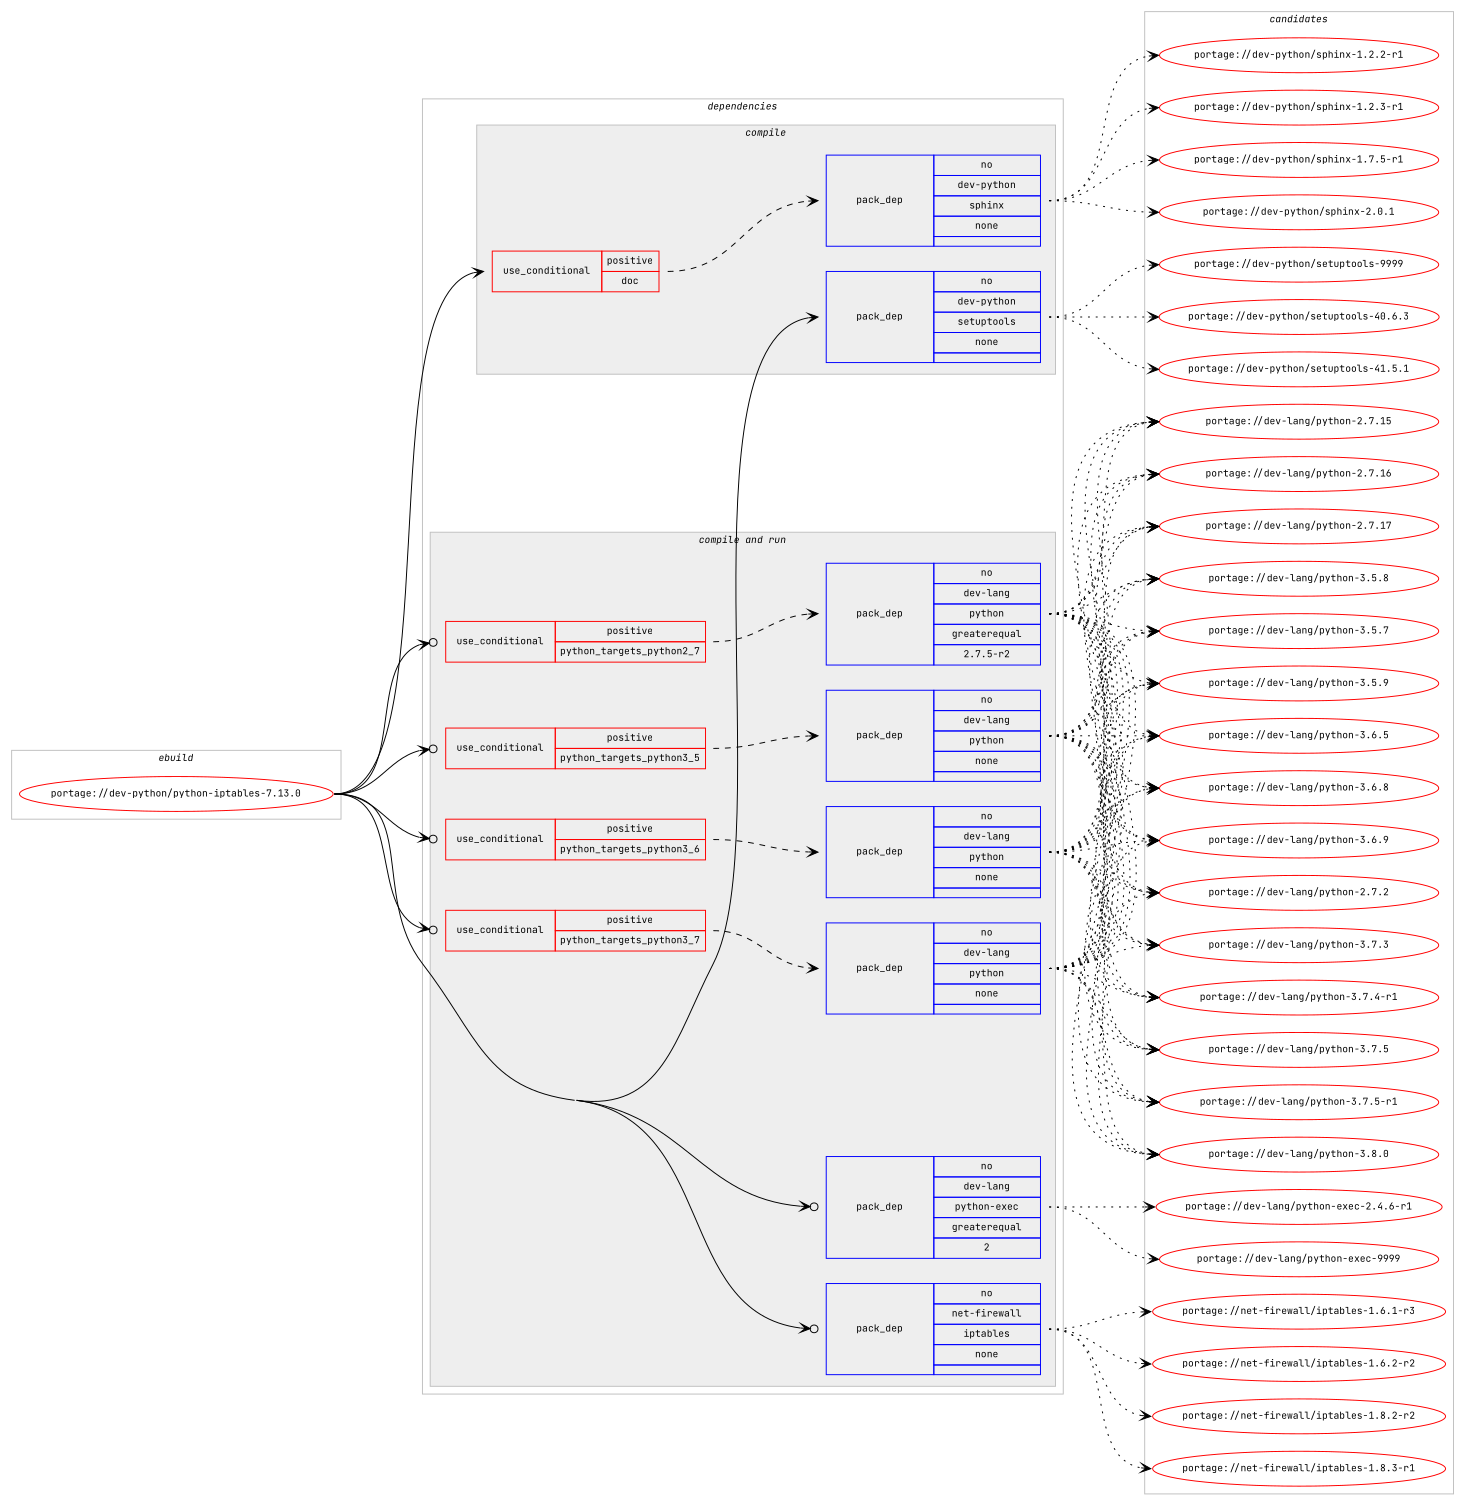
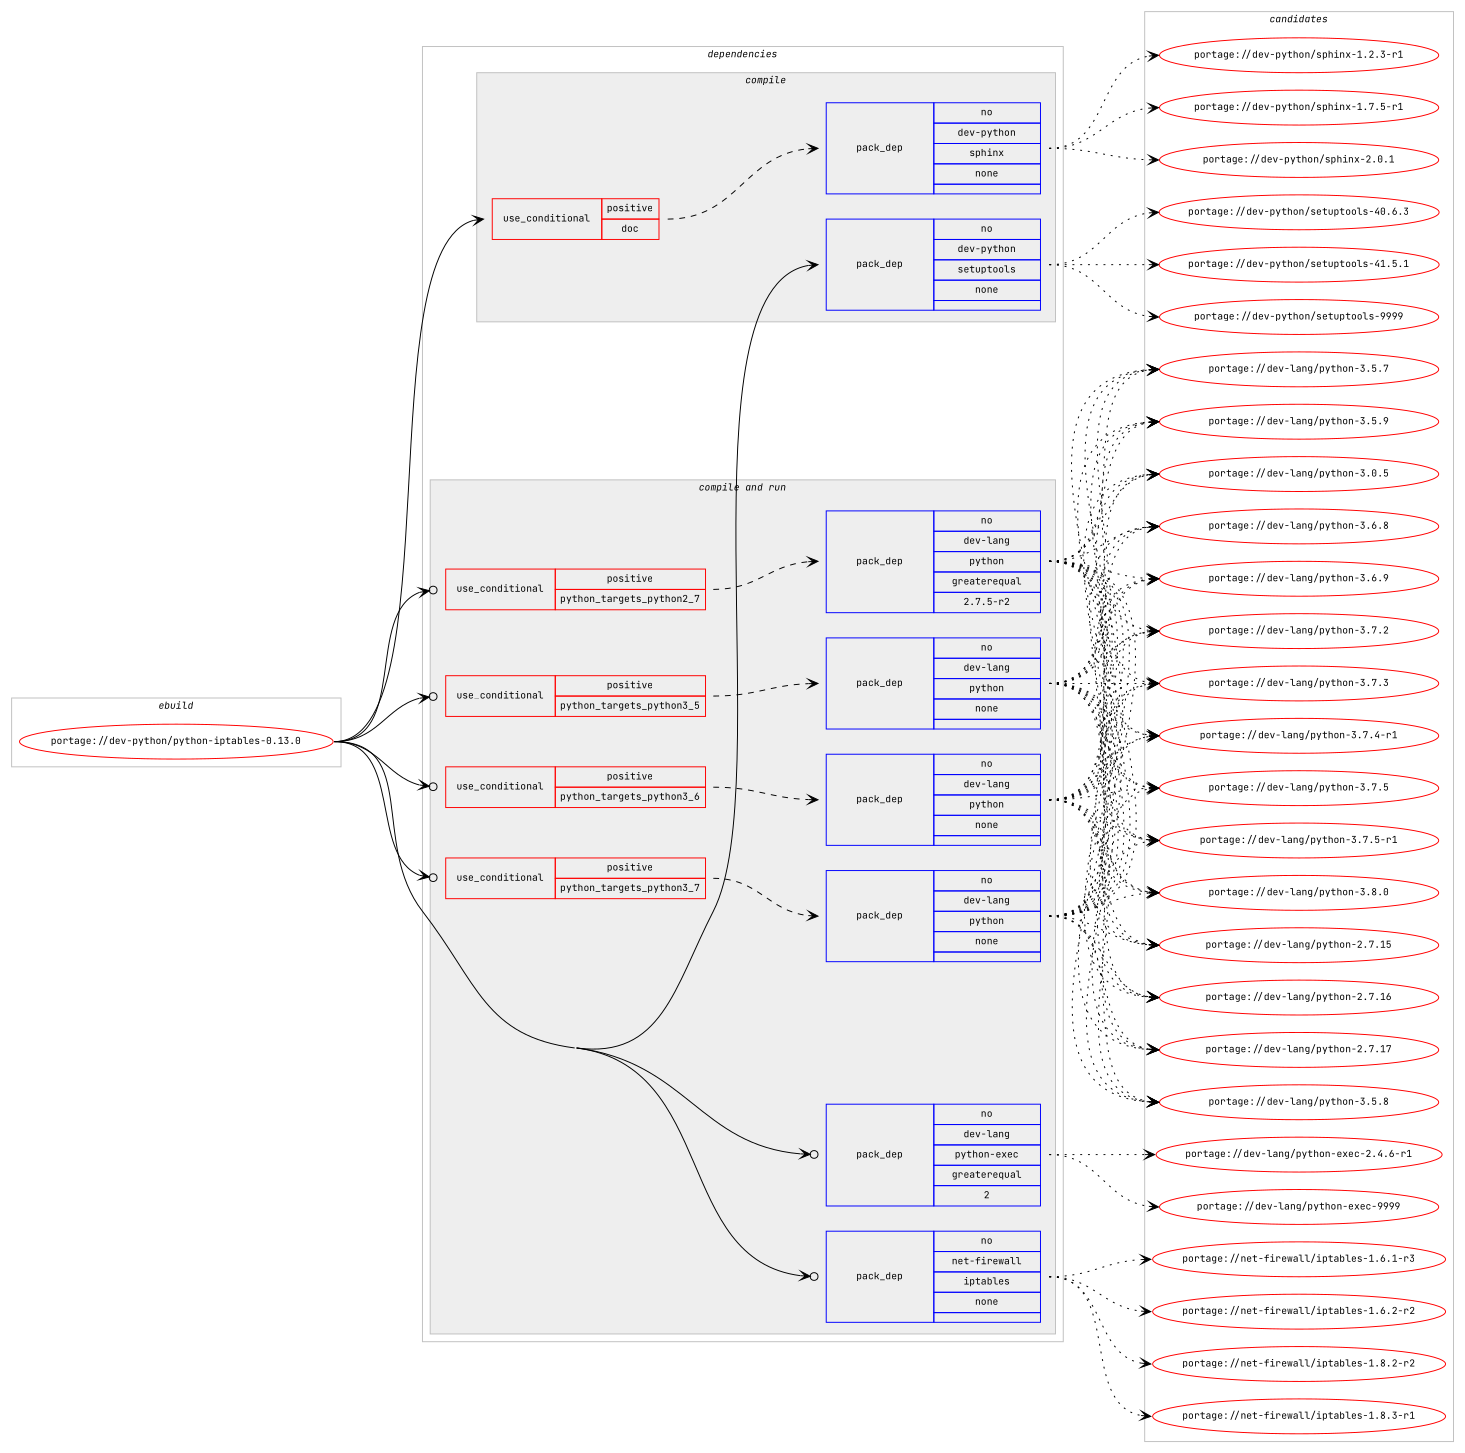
node "portage://dev-python/sphinx-1.2.2-r1": removed
node "portage://dev-lang/python-3.6.5": label "portage://dev-lang/python-3.6.5" -> "portage://dev-lang/python-3.0.5"
node "portage://dev-python/python-iptables-7.13.0": label "portage://dev-python/python-iptables-7.13.0" -> "portage://dev-python/python-iptables-0.13.0"
node "portage://dev-lang/python-2.7.2": label "portage://dev-lang/python-2.7.2" -> "portage://dev-lang/python-3.7.2"
